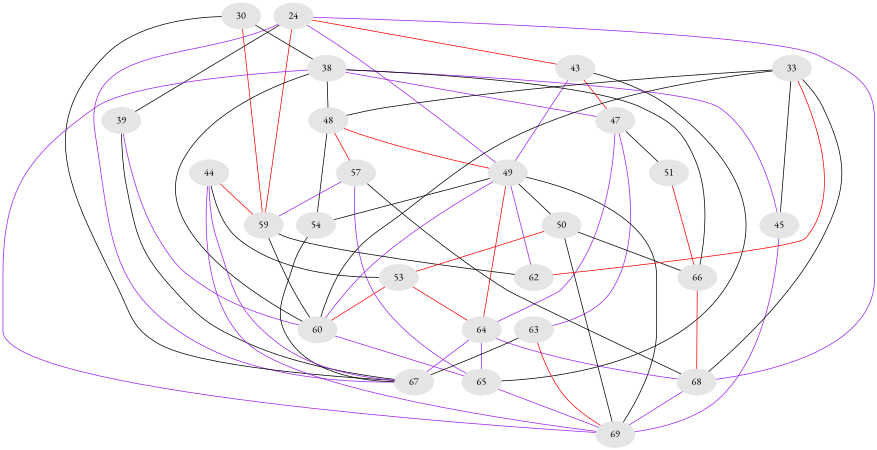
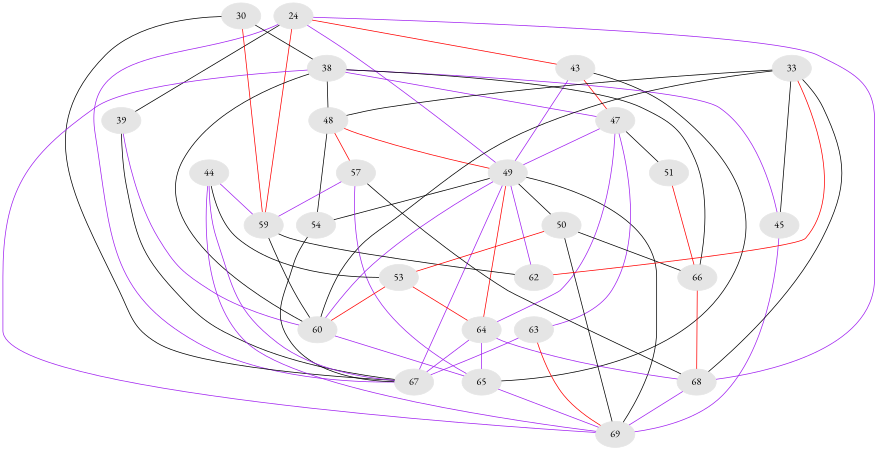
edge "47" -- "49": added
edge "44" -- "59": color red -> purple
edge "49" -- "67": added
edge "63" -- "67": color black -> purple
